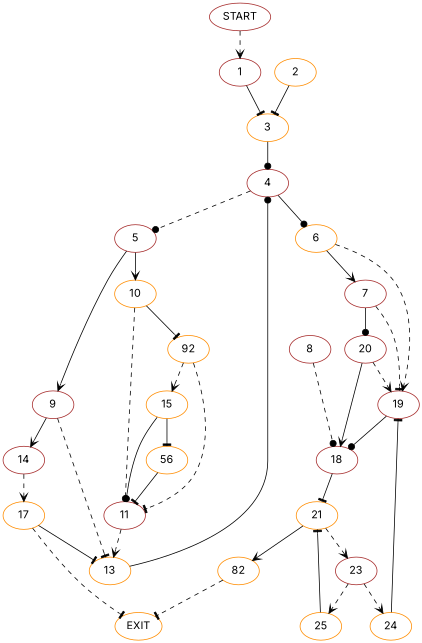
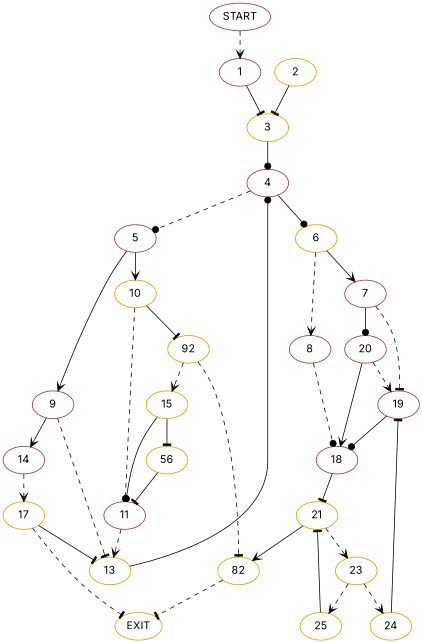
edge "6" -> "19": now "6" -> "8"
edge "92" -> "11": now "92" -> "82"
node "23": color brown -> darkorange
